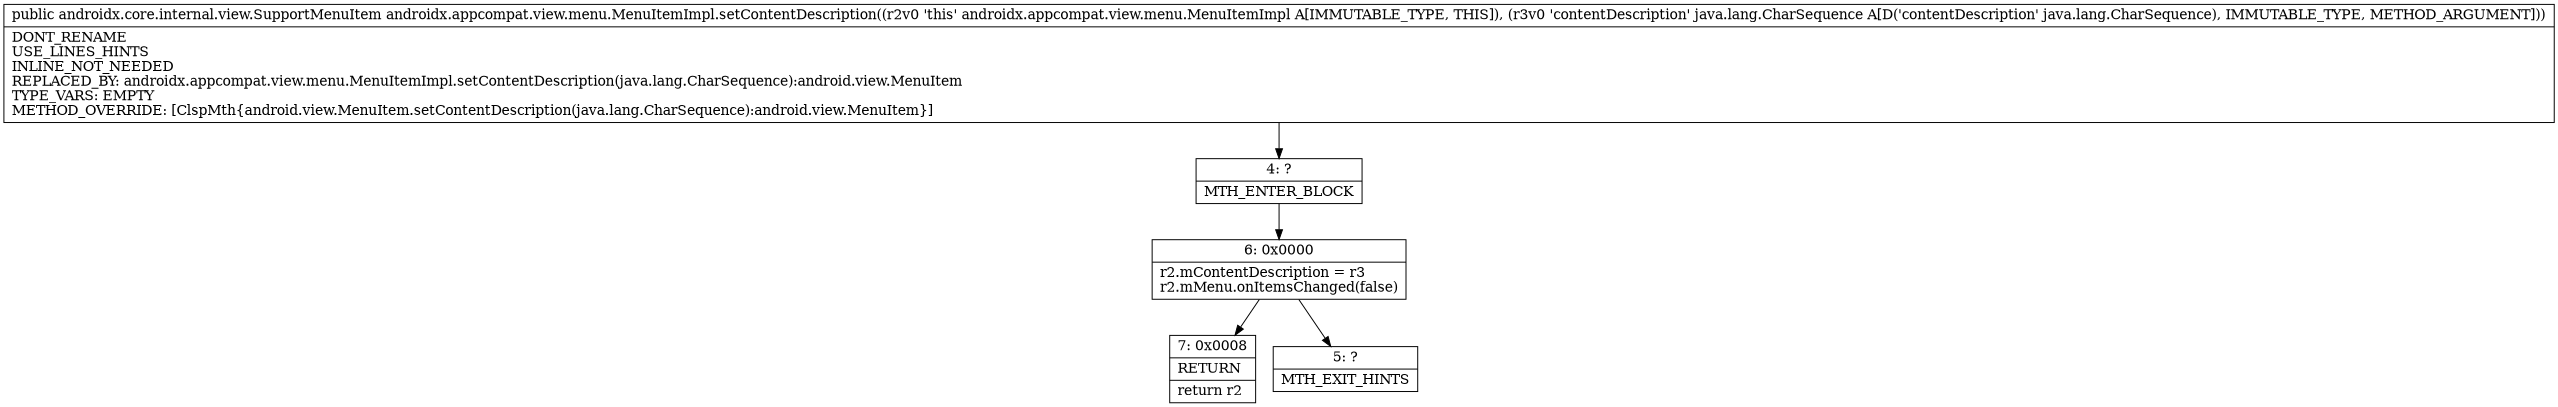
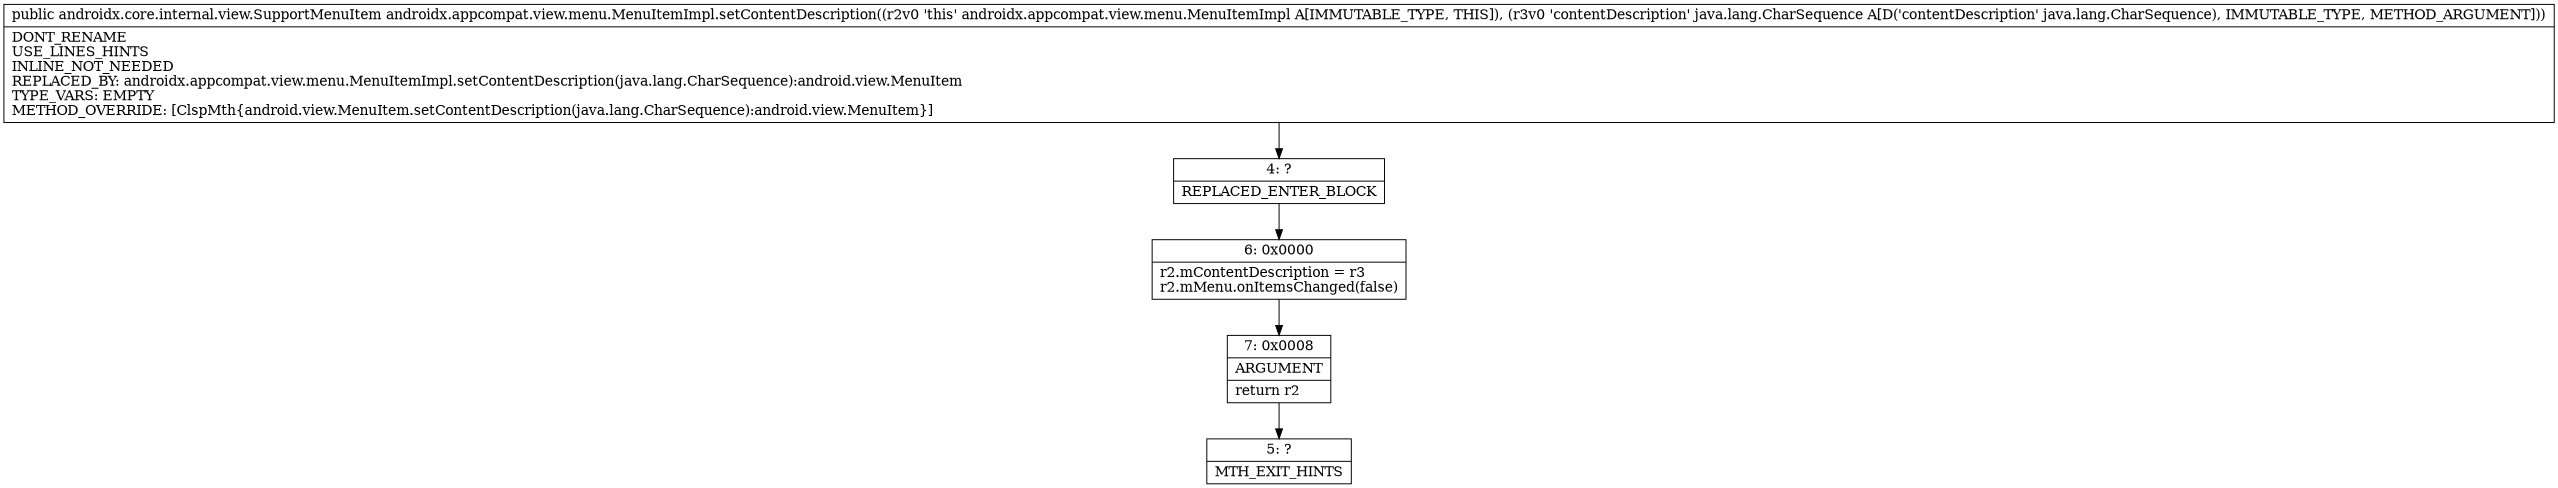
node "4: ?": text "MTH_ENTER_BLOCK" -> "REPLACED_ENTER_BLOCK"
edge "6: 0x0000" -> "5: ?": now "7: 0x0008" -> "5: ?"
node "7: 0x0008": text "RETURN" -> "ARGUMENT"
